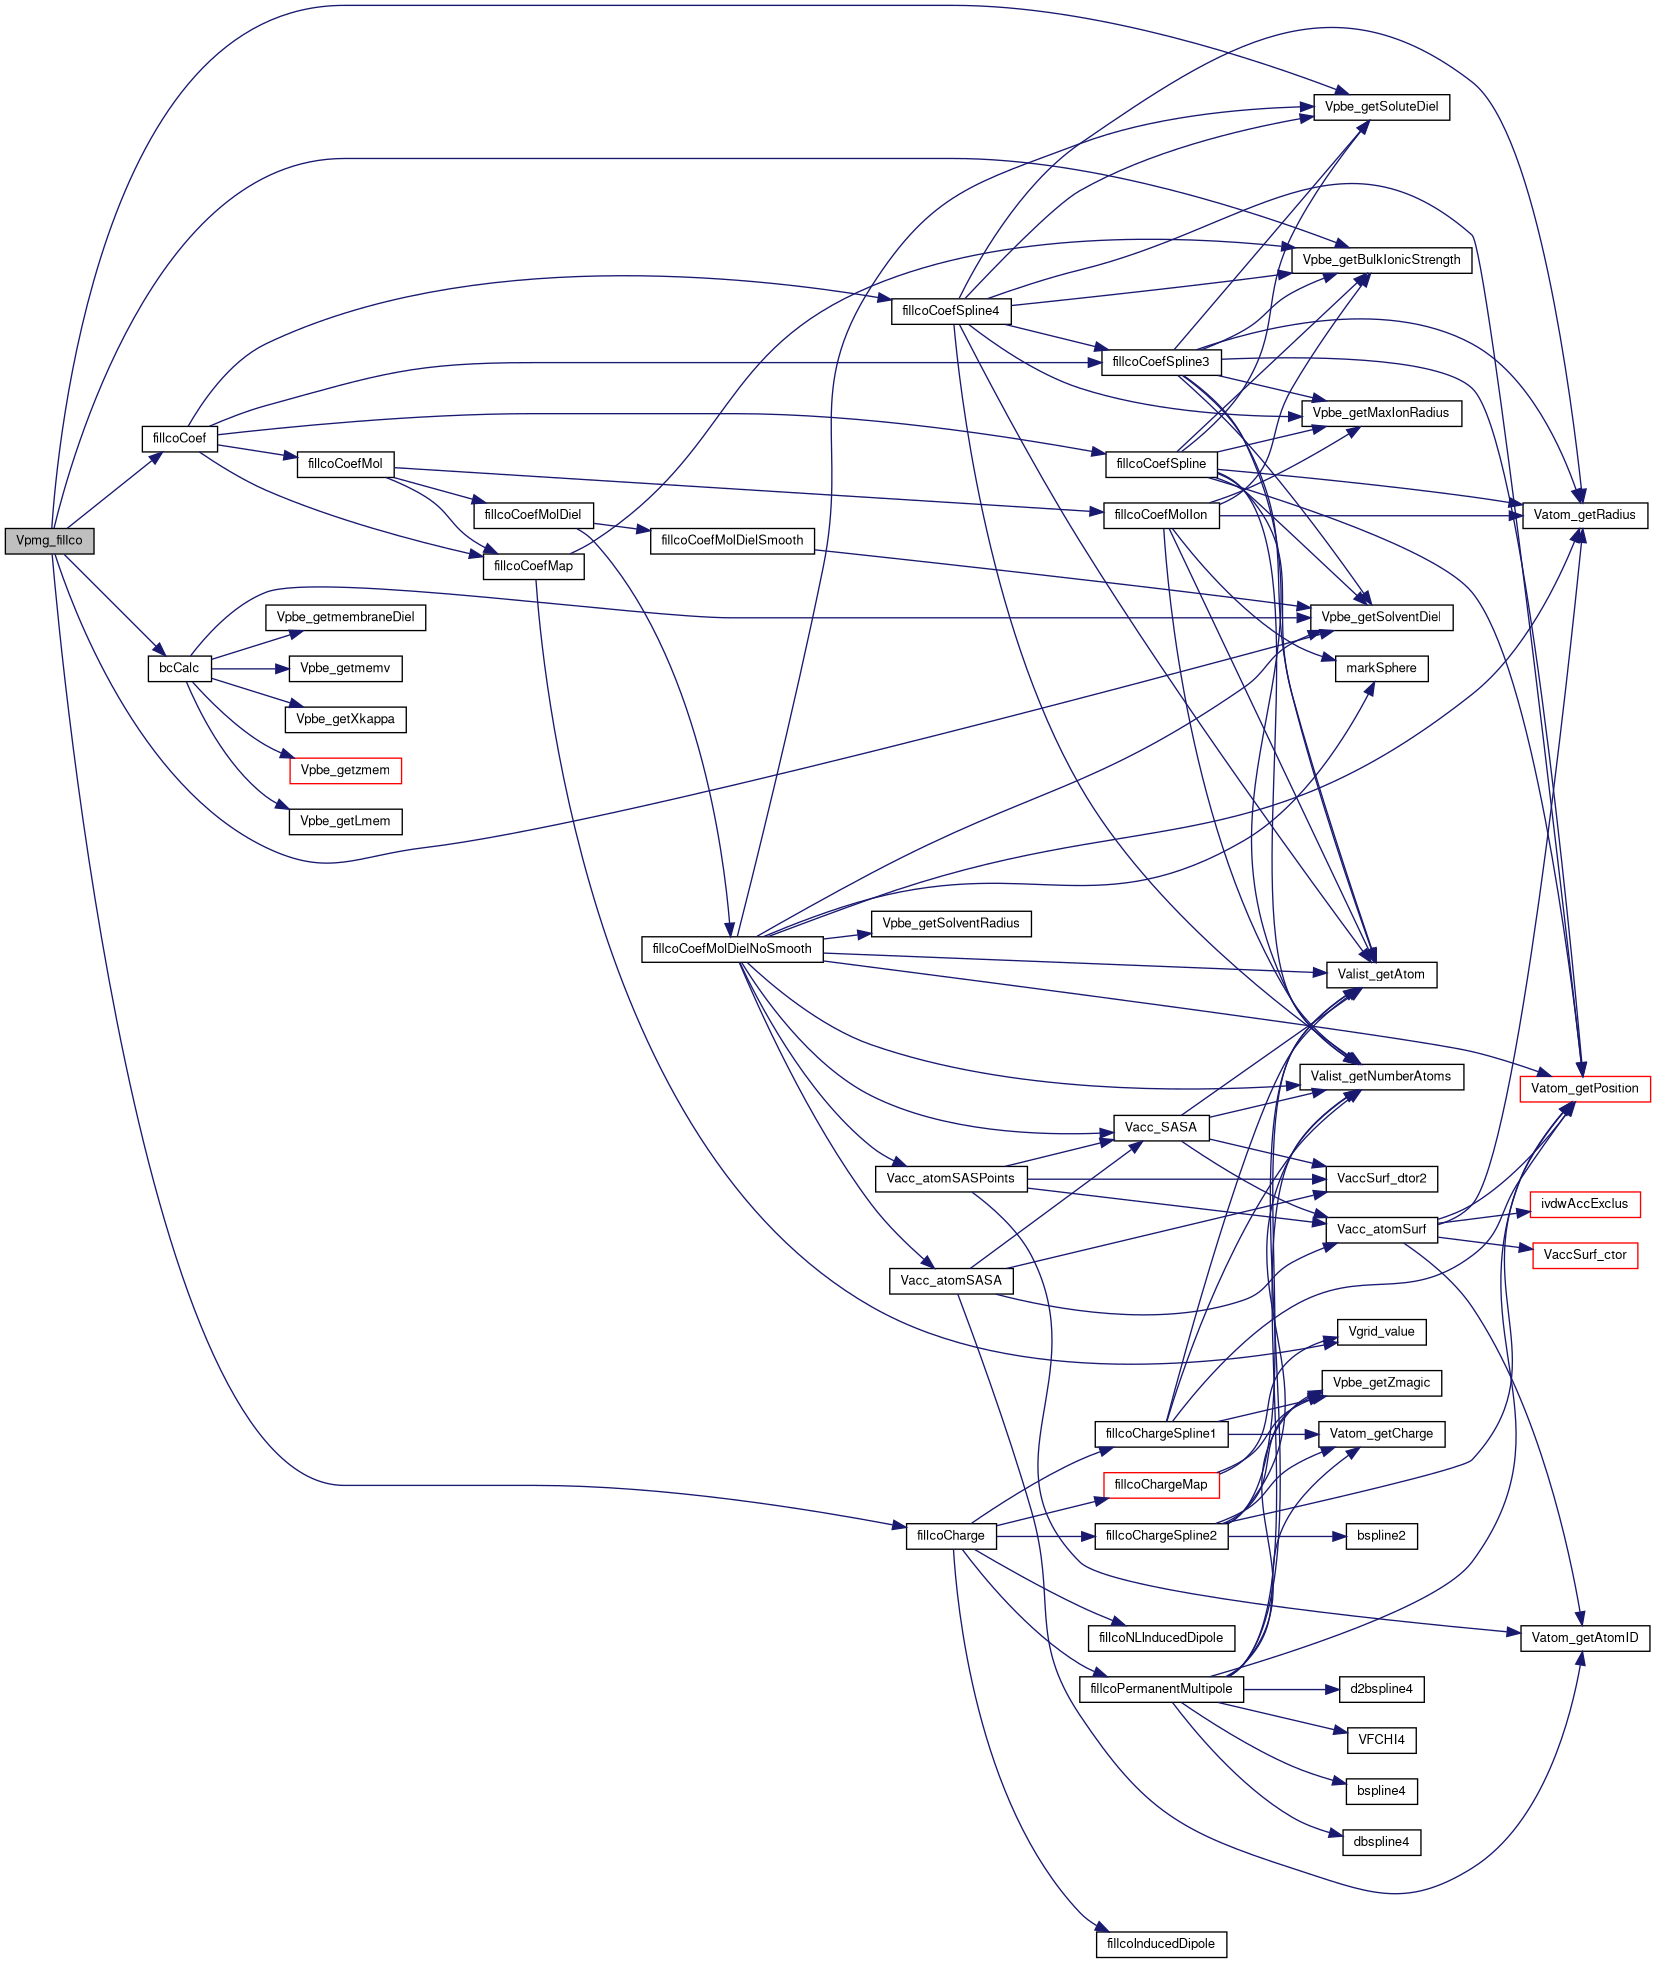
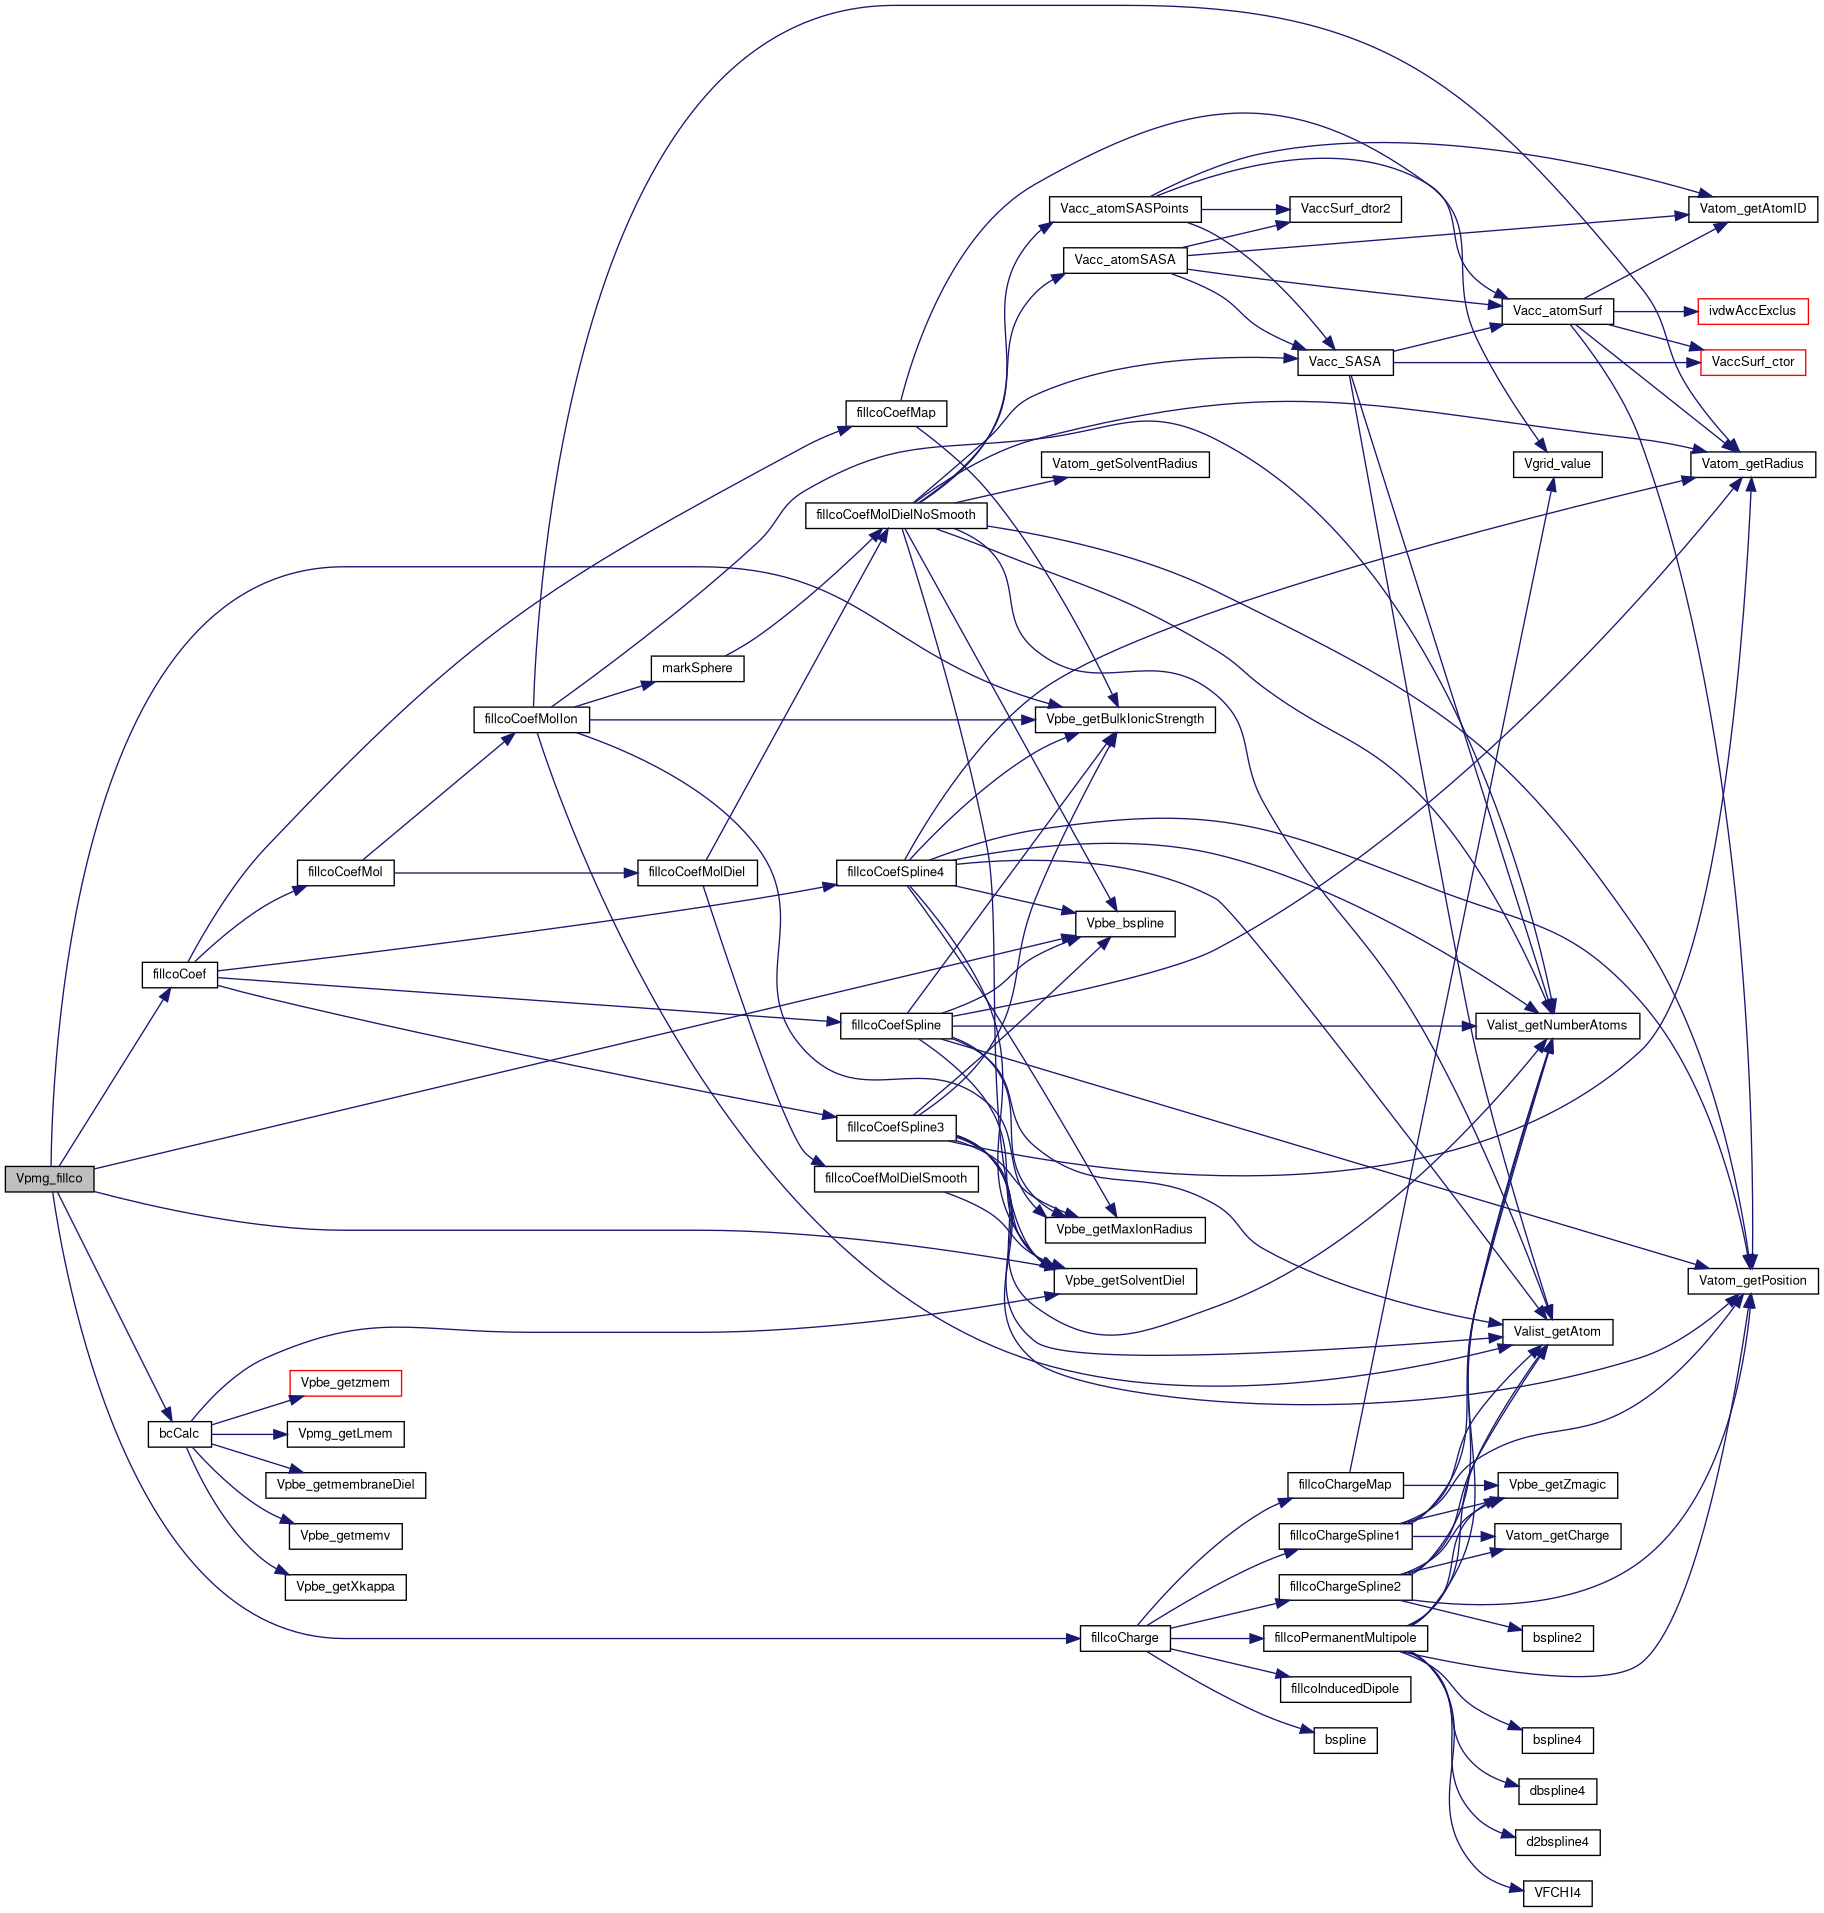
node "Vpbe_getSoluteDiel": label "Vpbe_getSoluteDiel" -> "Vpbe_bspline"
edge "fillcoCoefSpline4" -> "fillcoCoefSpline3": now "fillcoCoefSpline4" -> "Vpbe_getSolventDiel"
edge "fillcoCoefMol" -> "fillcoCoefMap": removed
node "Vpbe_getLmem": label "Vpbe_getLmem" -> "Vpmg_getLmem"
edge "fillcoCoefMolDielNoSmooth" -> "markSphere": reversed
node "Vpbe_getSolventRadius": label "Vpbe_getSolventRadius" -> "Vatom_getSolventRadius"
node "Vatom_getPosition": color red -> black
edge "Vacc_SASA" -> "VaccSurf_dtor2": now "Vacc_SASA" -> "VaccSurf_ctor"
node "fillcoChargeMap": color red -> black
edge "fillcoPermanentMultipole" -> "Vatom_getCharge": removed
node "fillcoNLInducedDipole": label "fillcoNLInducedDipole" -> "bspline"
